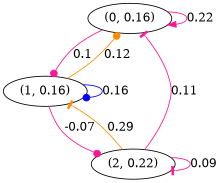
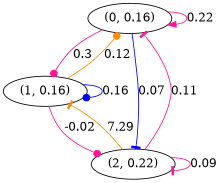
edge "(0, 0.16)" -> "(1, 0.16)": label "0.1" -> "0.3"
edge "(0, 0.16)" -> "(2, 0.22)": added, label "0.07"
edge "(1, 0.16)" -> "(2, 0.22)": label "-0.07" -> "-0.02"
edge "(2, 0.22)" -> "(1, 0.16)": label "0.29" -> "7.29"
